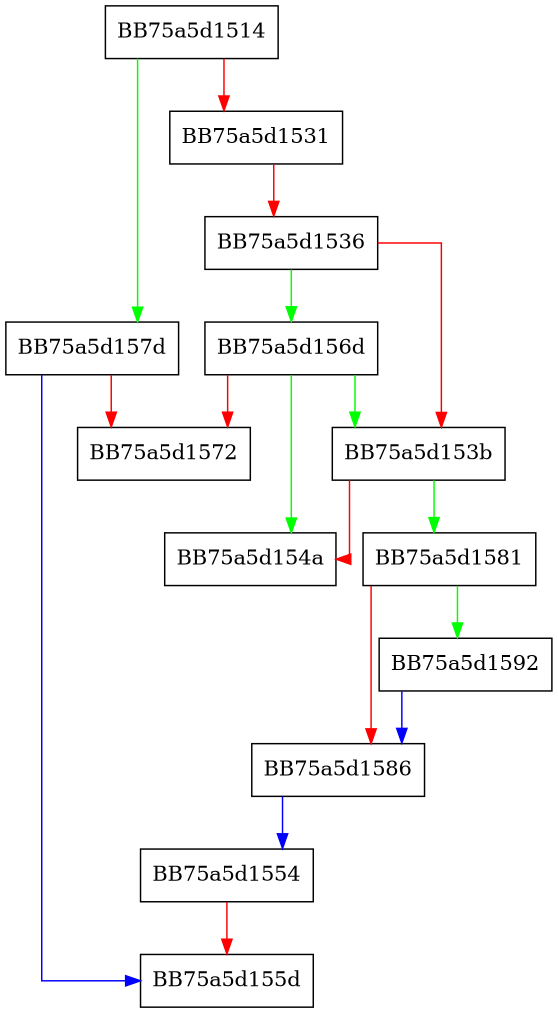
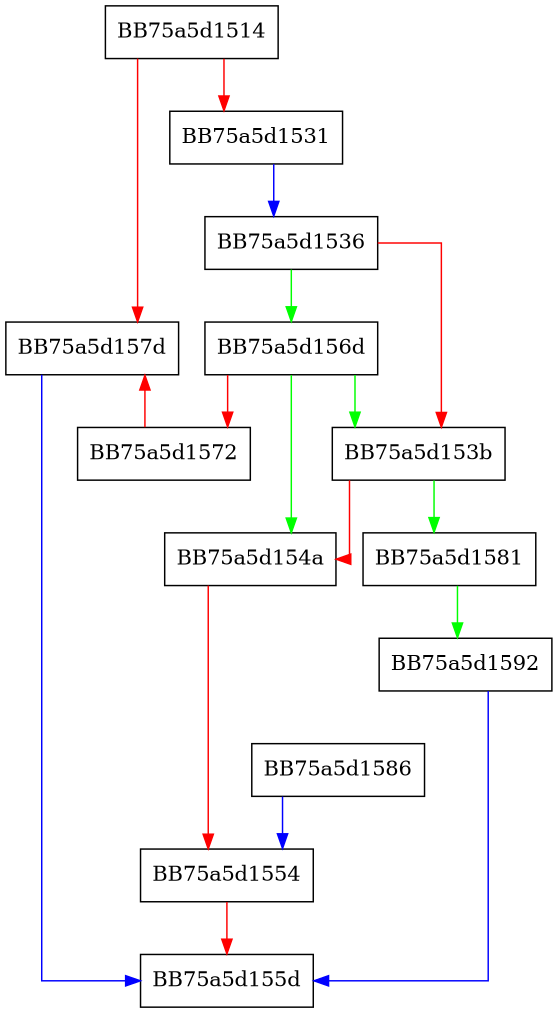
edge "BB75a5d1514" -> "BB75a5d157d": color green -> red
edge "BB75a5d1531" -> "BB75a5d1536": color red -> blue
edge "BB75a5d157d" -> "BB75a5d1572": reversed
edge "BB75a5d1581" -> "BB75a5d1586": removed
edge "BB75a5d154a" -> "BB75a5d1554": added
edge "BB75a5d1592" -> "BB75a5d1586": now "BB75a5d1592" -> "BB75a5d155d"
